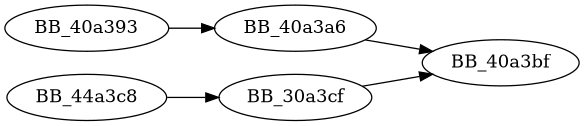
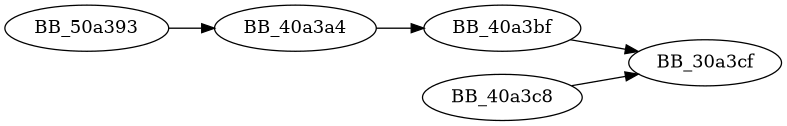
node "BB_40a393": label "BB_40a393" -> "BB_50a393"
node "BB_40a3a6": label "BB_40a3a6" -> "BB_40a3a4"
edge "BB_30a3cf" -> "BB_40a3bf": reversed
node "BB_44a3c8": label "BB_44a3c8" -> "BB_40a3c8"
